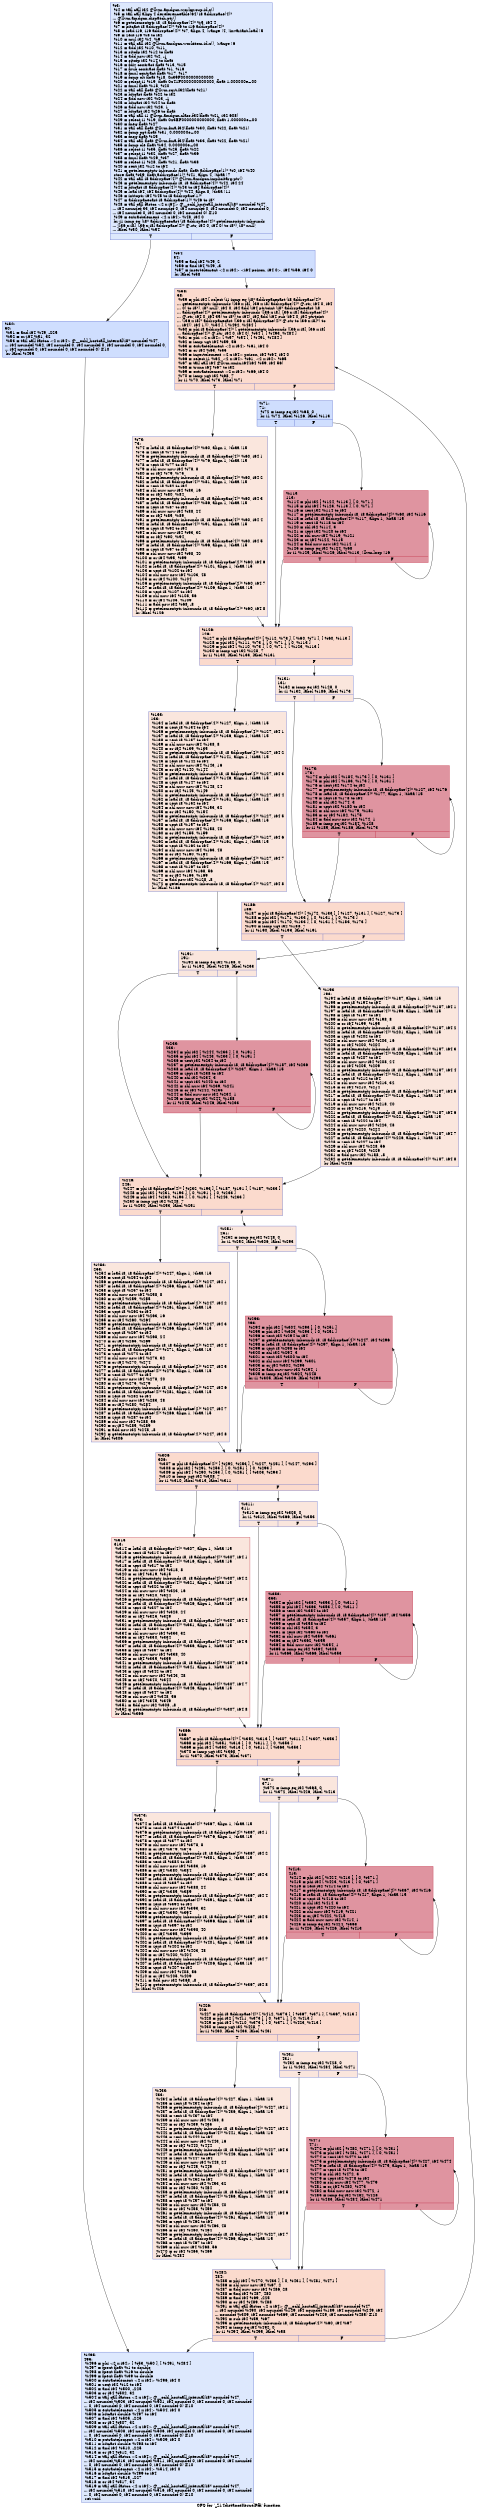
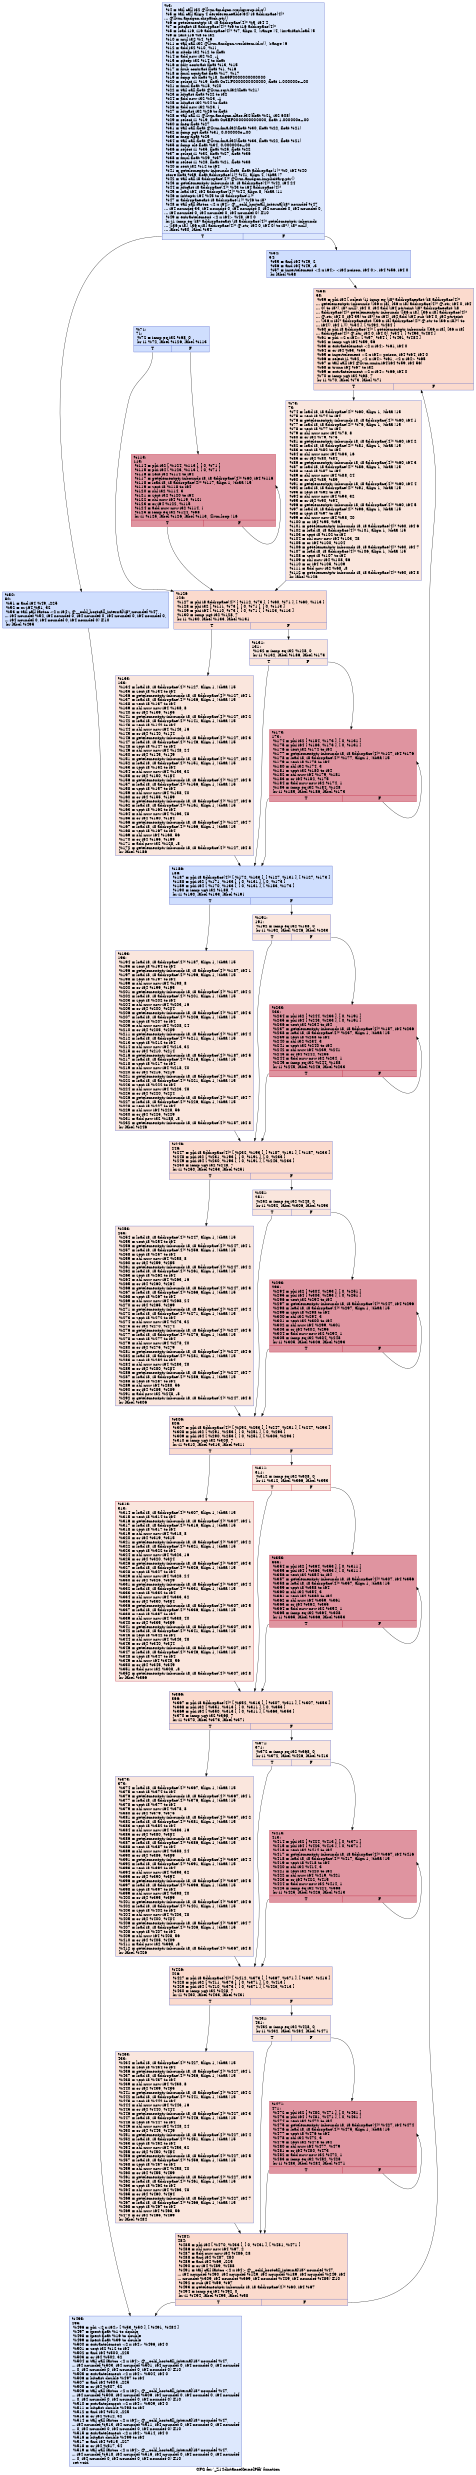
edge "%58:" -> "%71:": removed
edge "%133:" -> "%191:": now "%133:" -> "%186:"
node "%186:": fillcolor #f7ac8e70 -> #93b5fe70
node "%311:": color #3d50c3ff -> #b70d28ff
